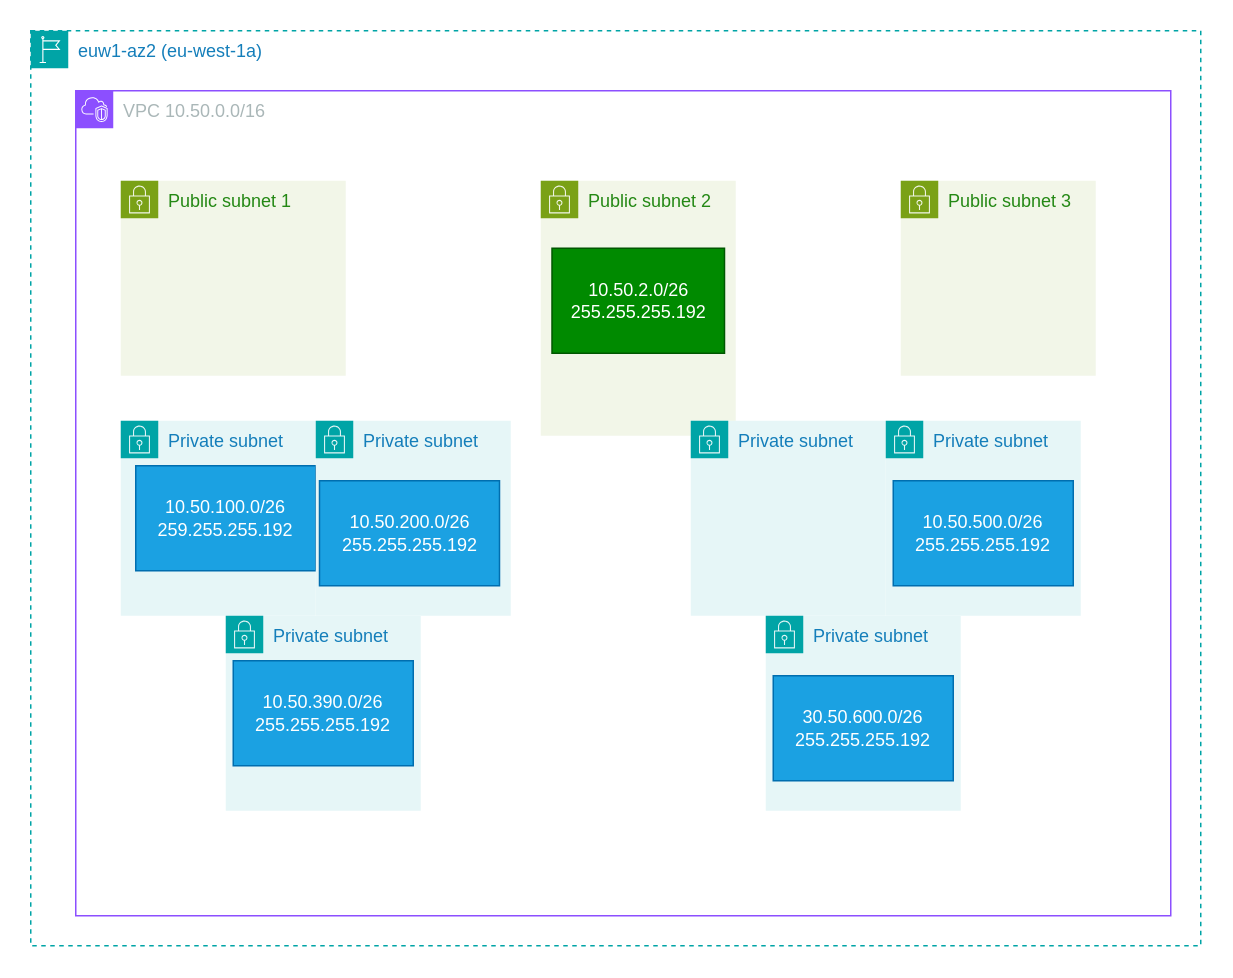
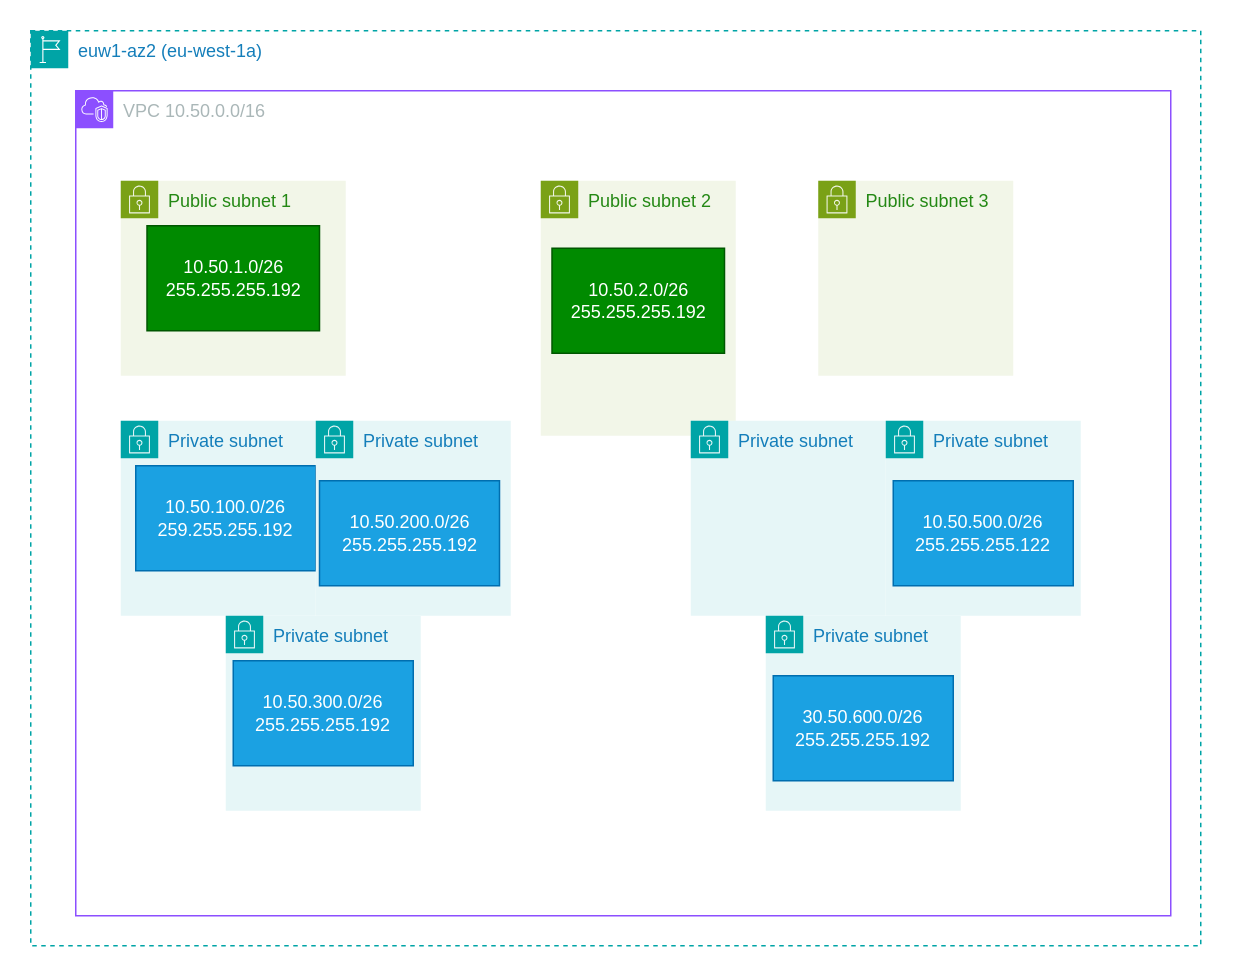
node "10.50.1.0/26 255.255.255.192": added
node "Public subnet 3": moved (998, 278) -> (916, 278)
node "10.50.500.0/26 255.255.255.192": label "10.50.500.0/26 255.255.255.192" -> "10.50.500.0/26 255.255.255.122"
node "10.50.390.0/26 255.255.255.192": label "10.50.390.0/26 255.255.255.192" -> "10.50.300.0/26 255.255.255.192"
